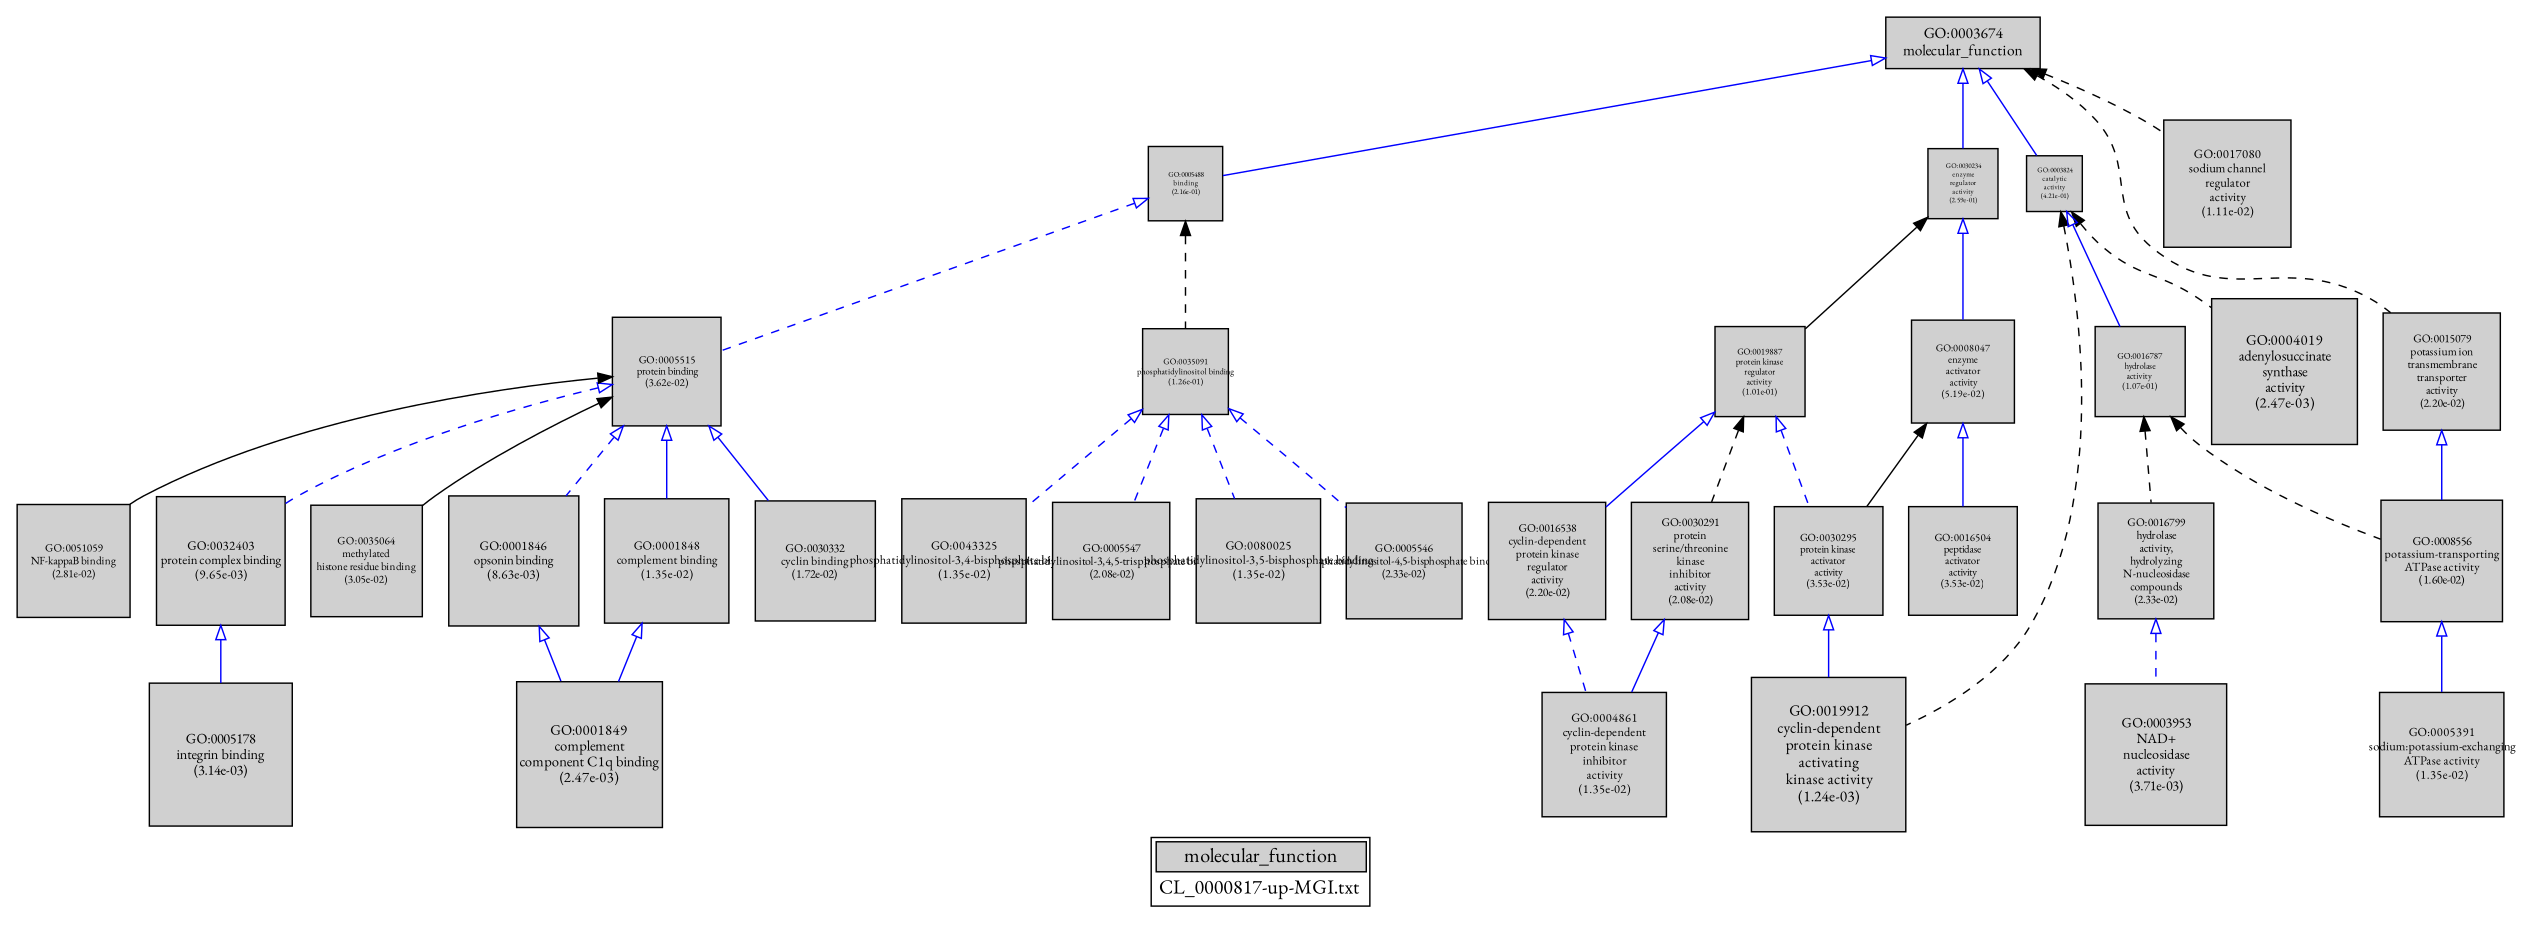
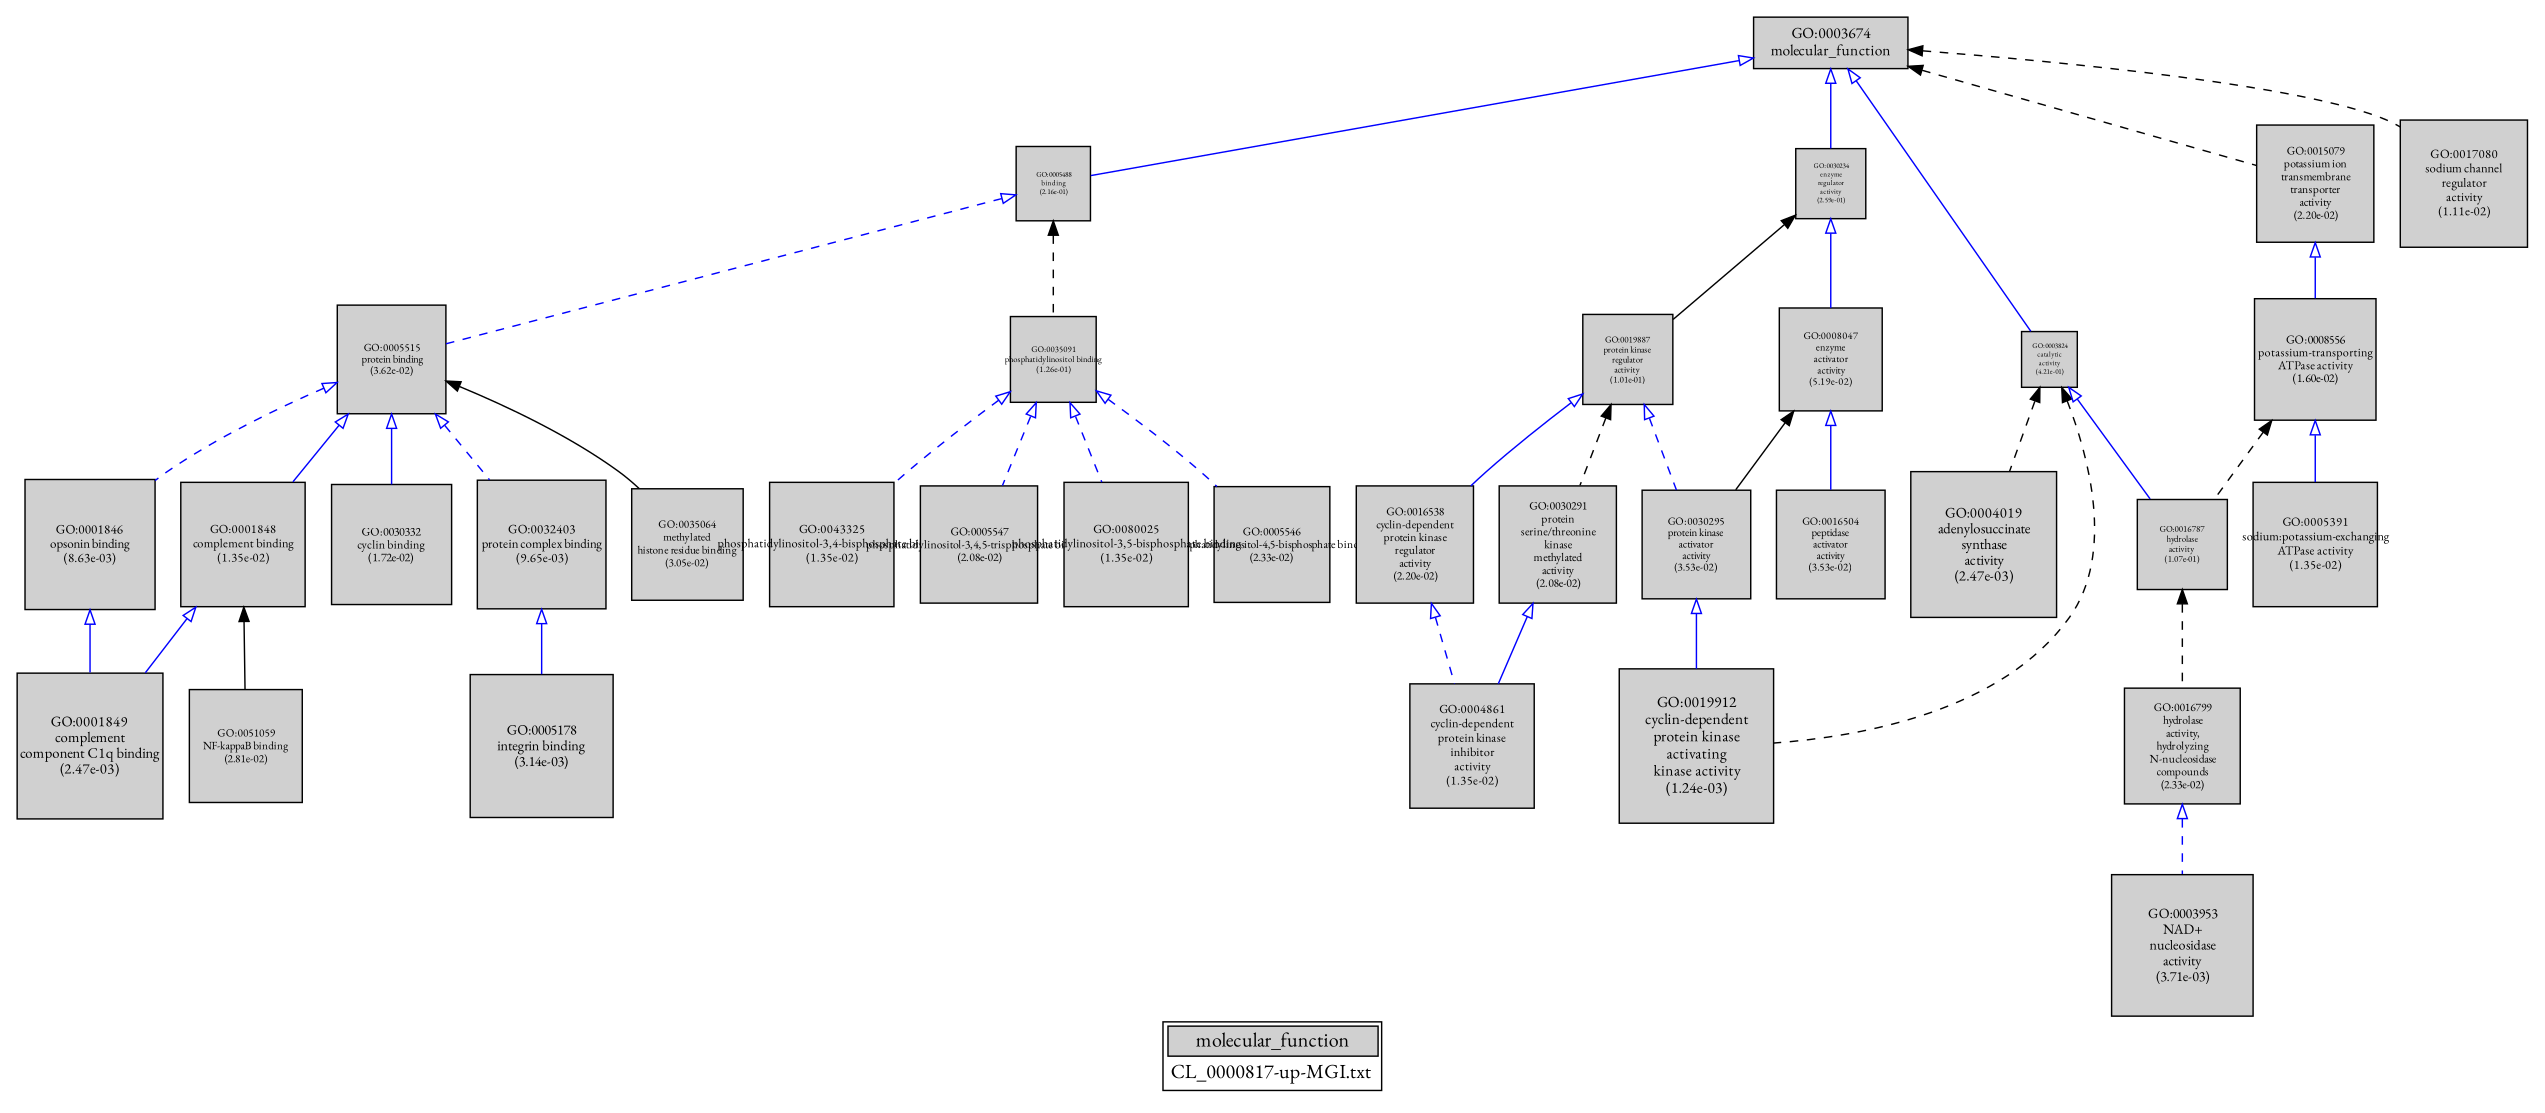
edge "GO:0051059" -> "GO:0005515": now "GO:0051059" -> "GO:0001848"
edge "GO:0008556" -> "GO:0016787": reversed
node "GO:0030291": text "inhibitor" -> "methylated"
